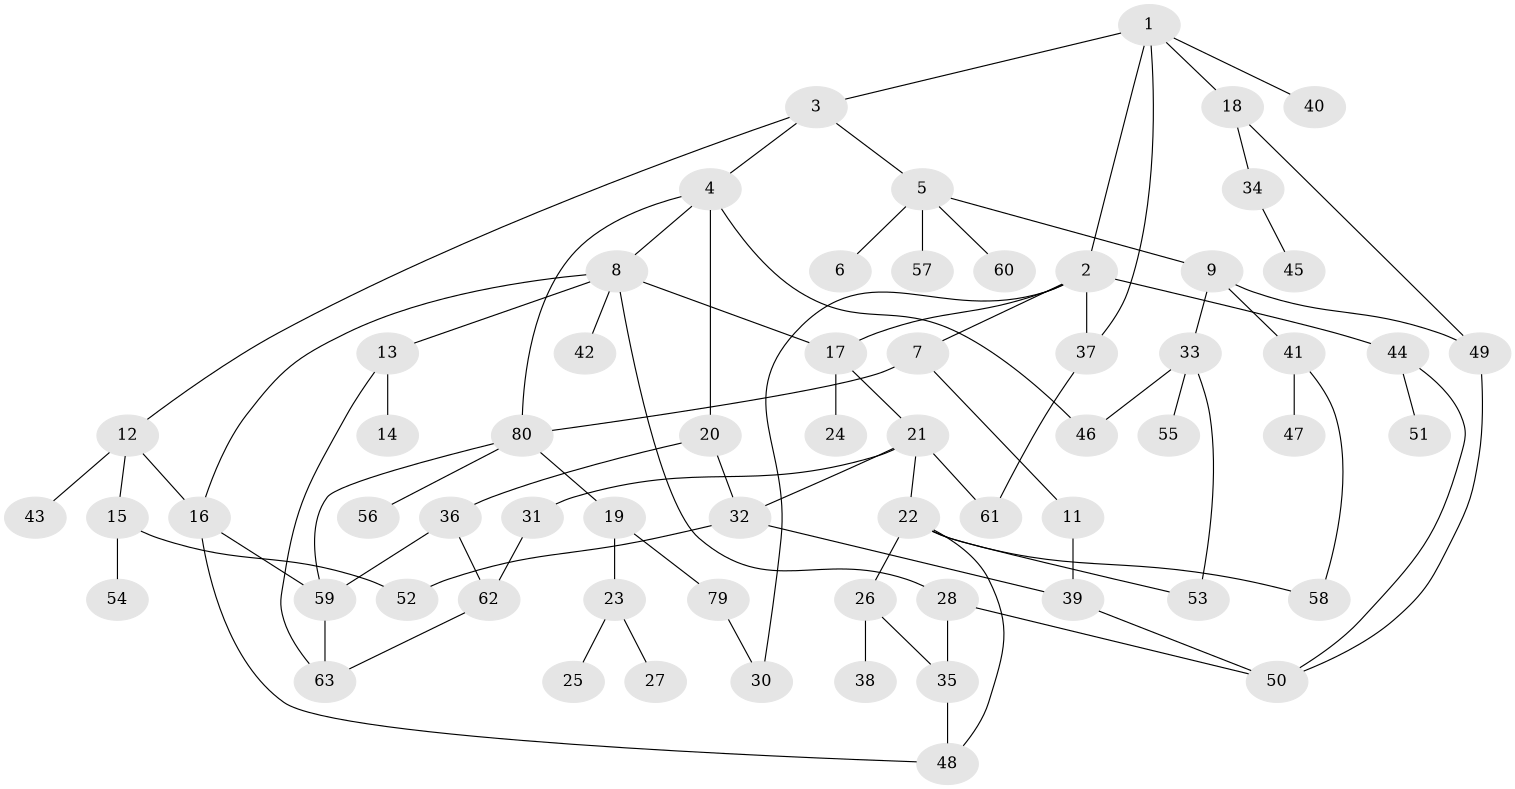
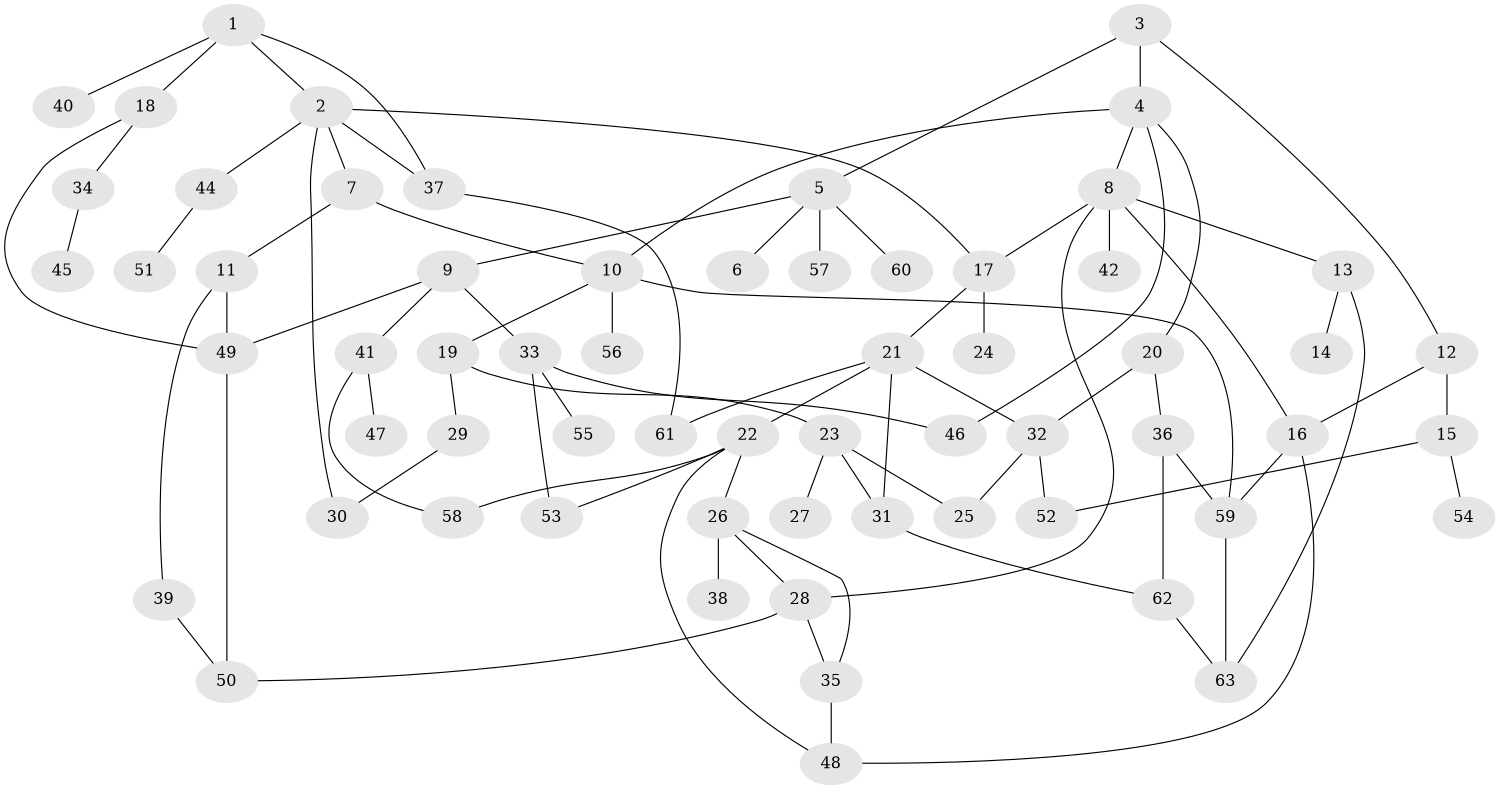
edge "1" -- "3": removed
edge "11" -- "49": added
node "80": label "80" -> "10"
edge "23" -- "31": added
node "43": removed
edge "44" -- "50": removed
edge "26" -- "28": added
edge "32" -- "39": now "32" -- "25"
node "79": label "79" -> "29"
